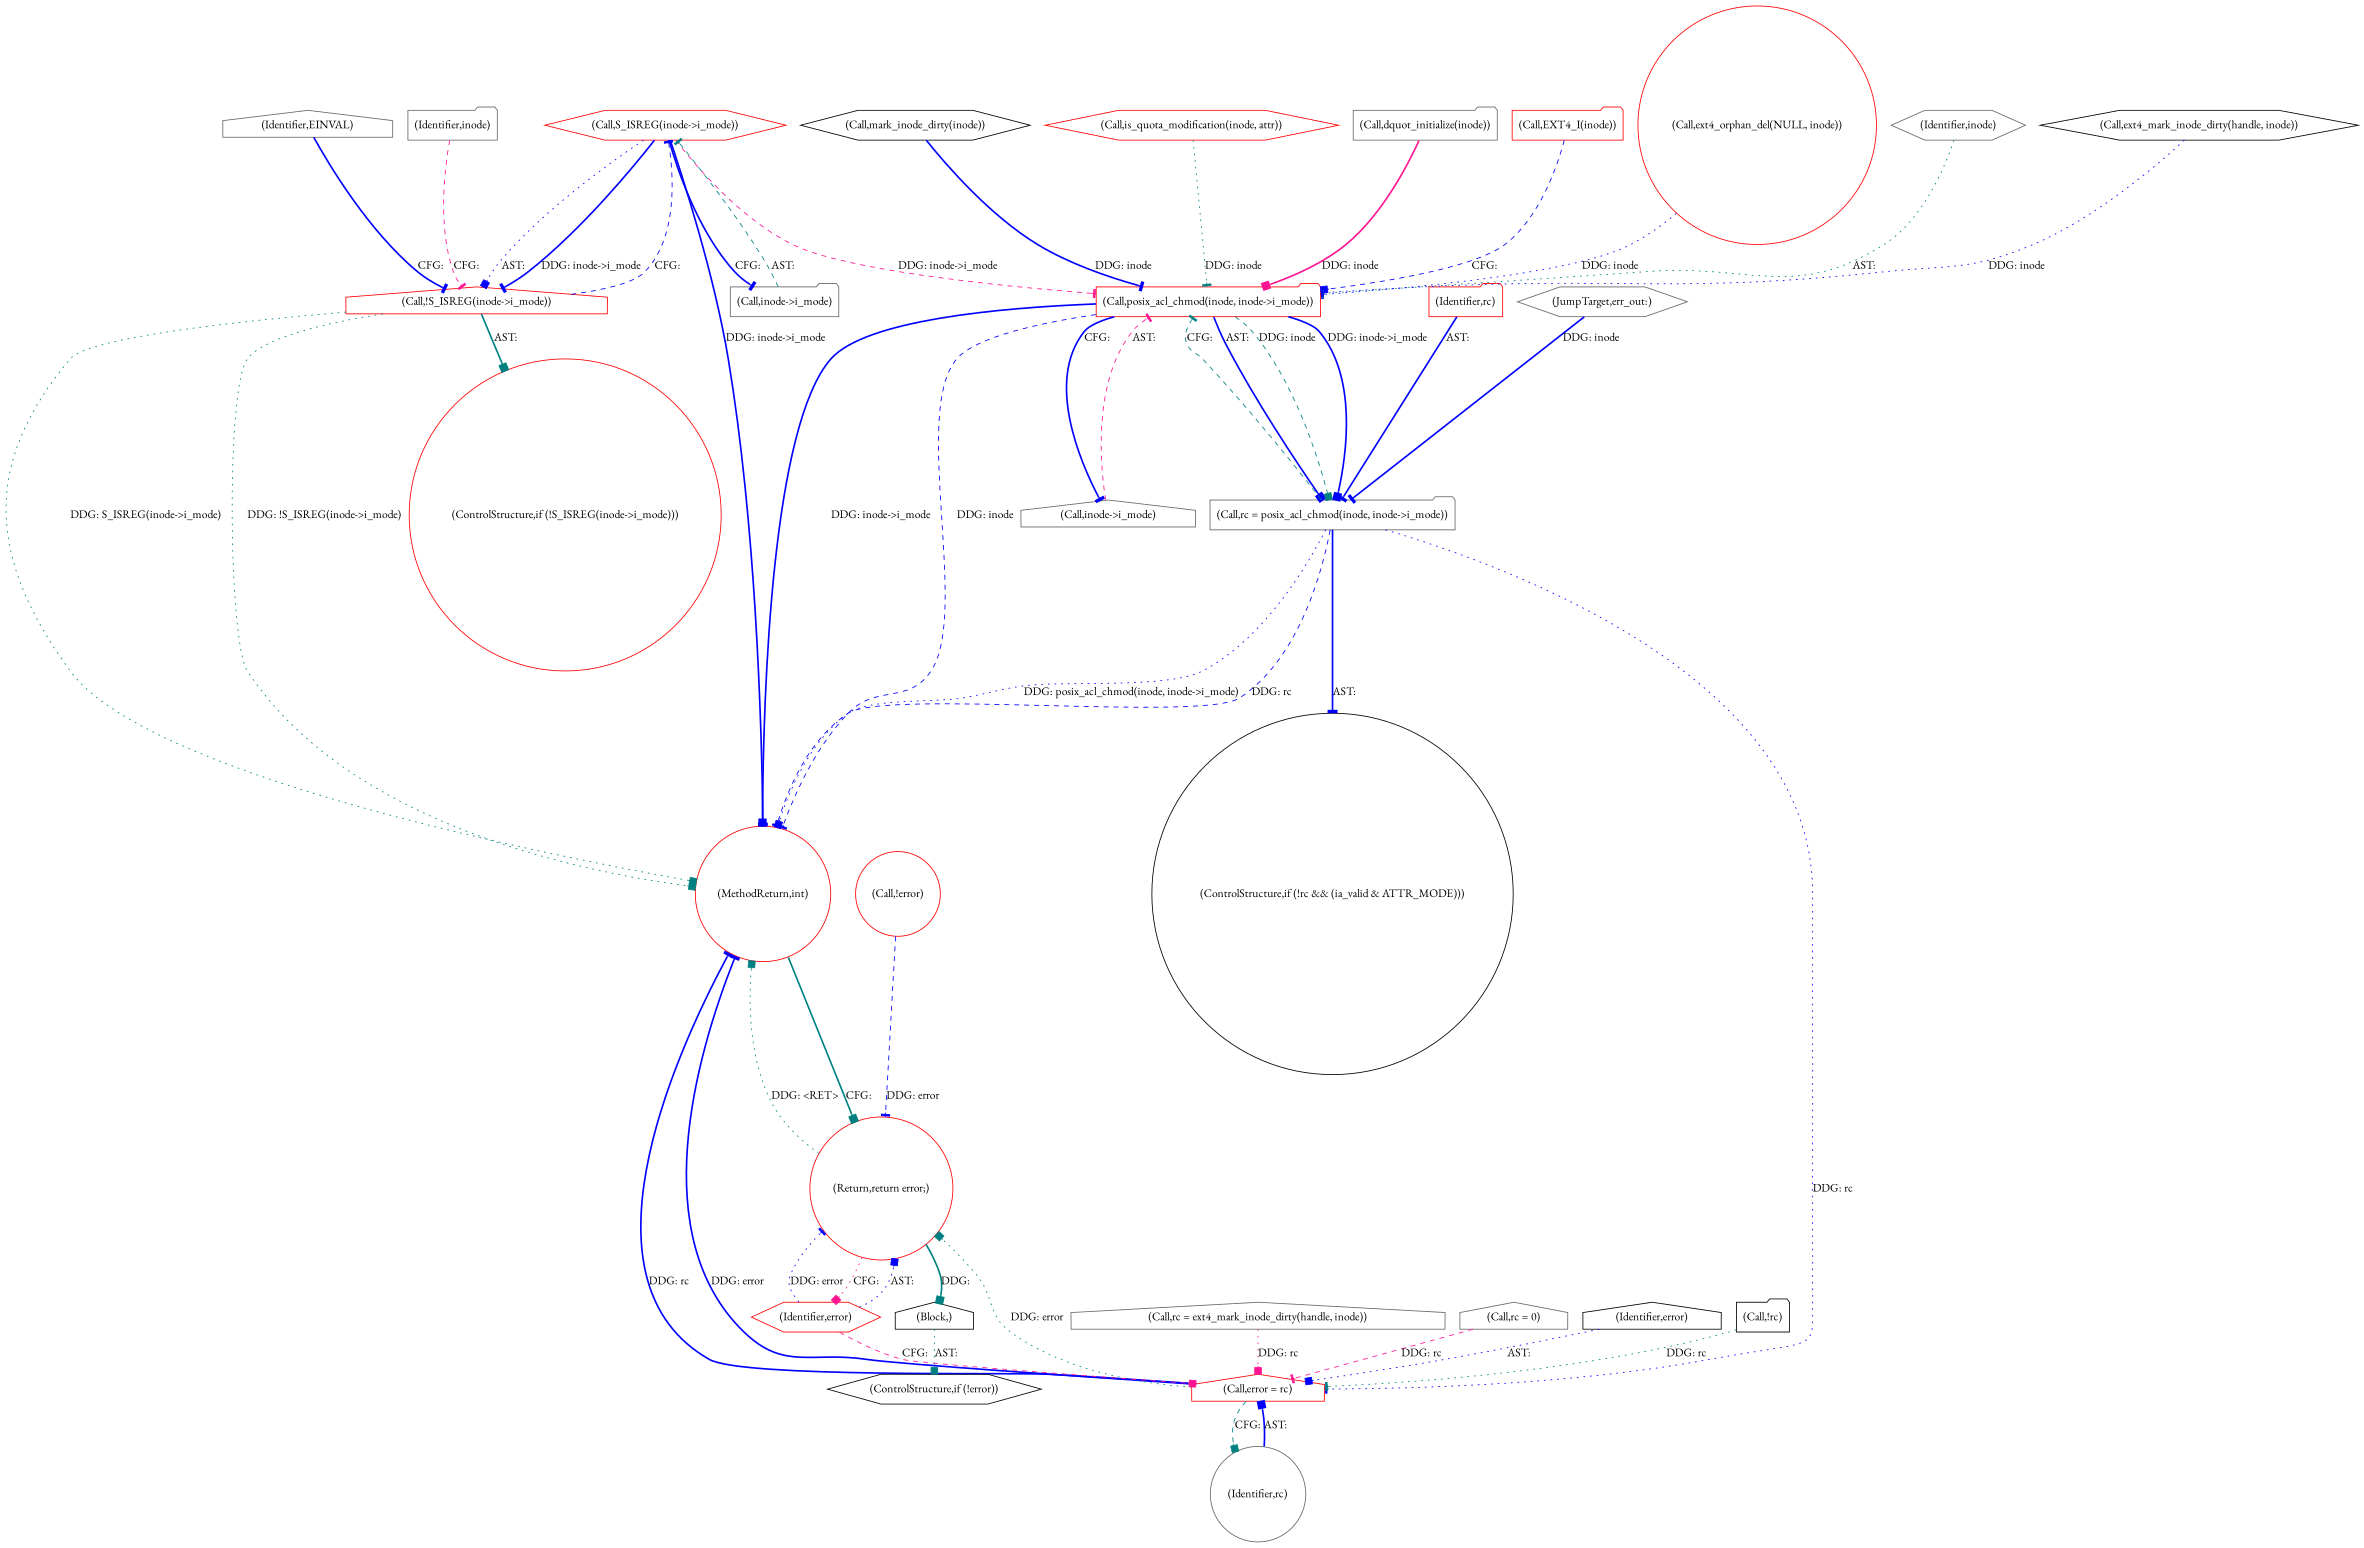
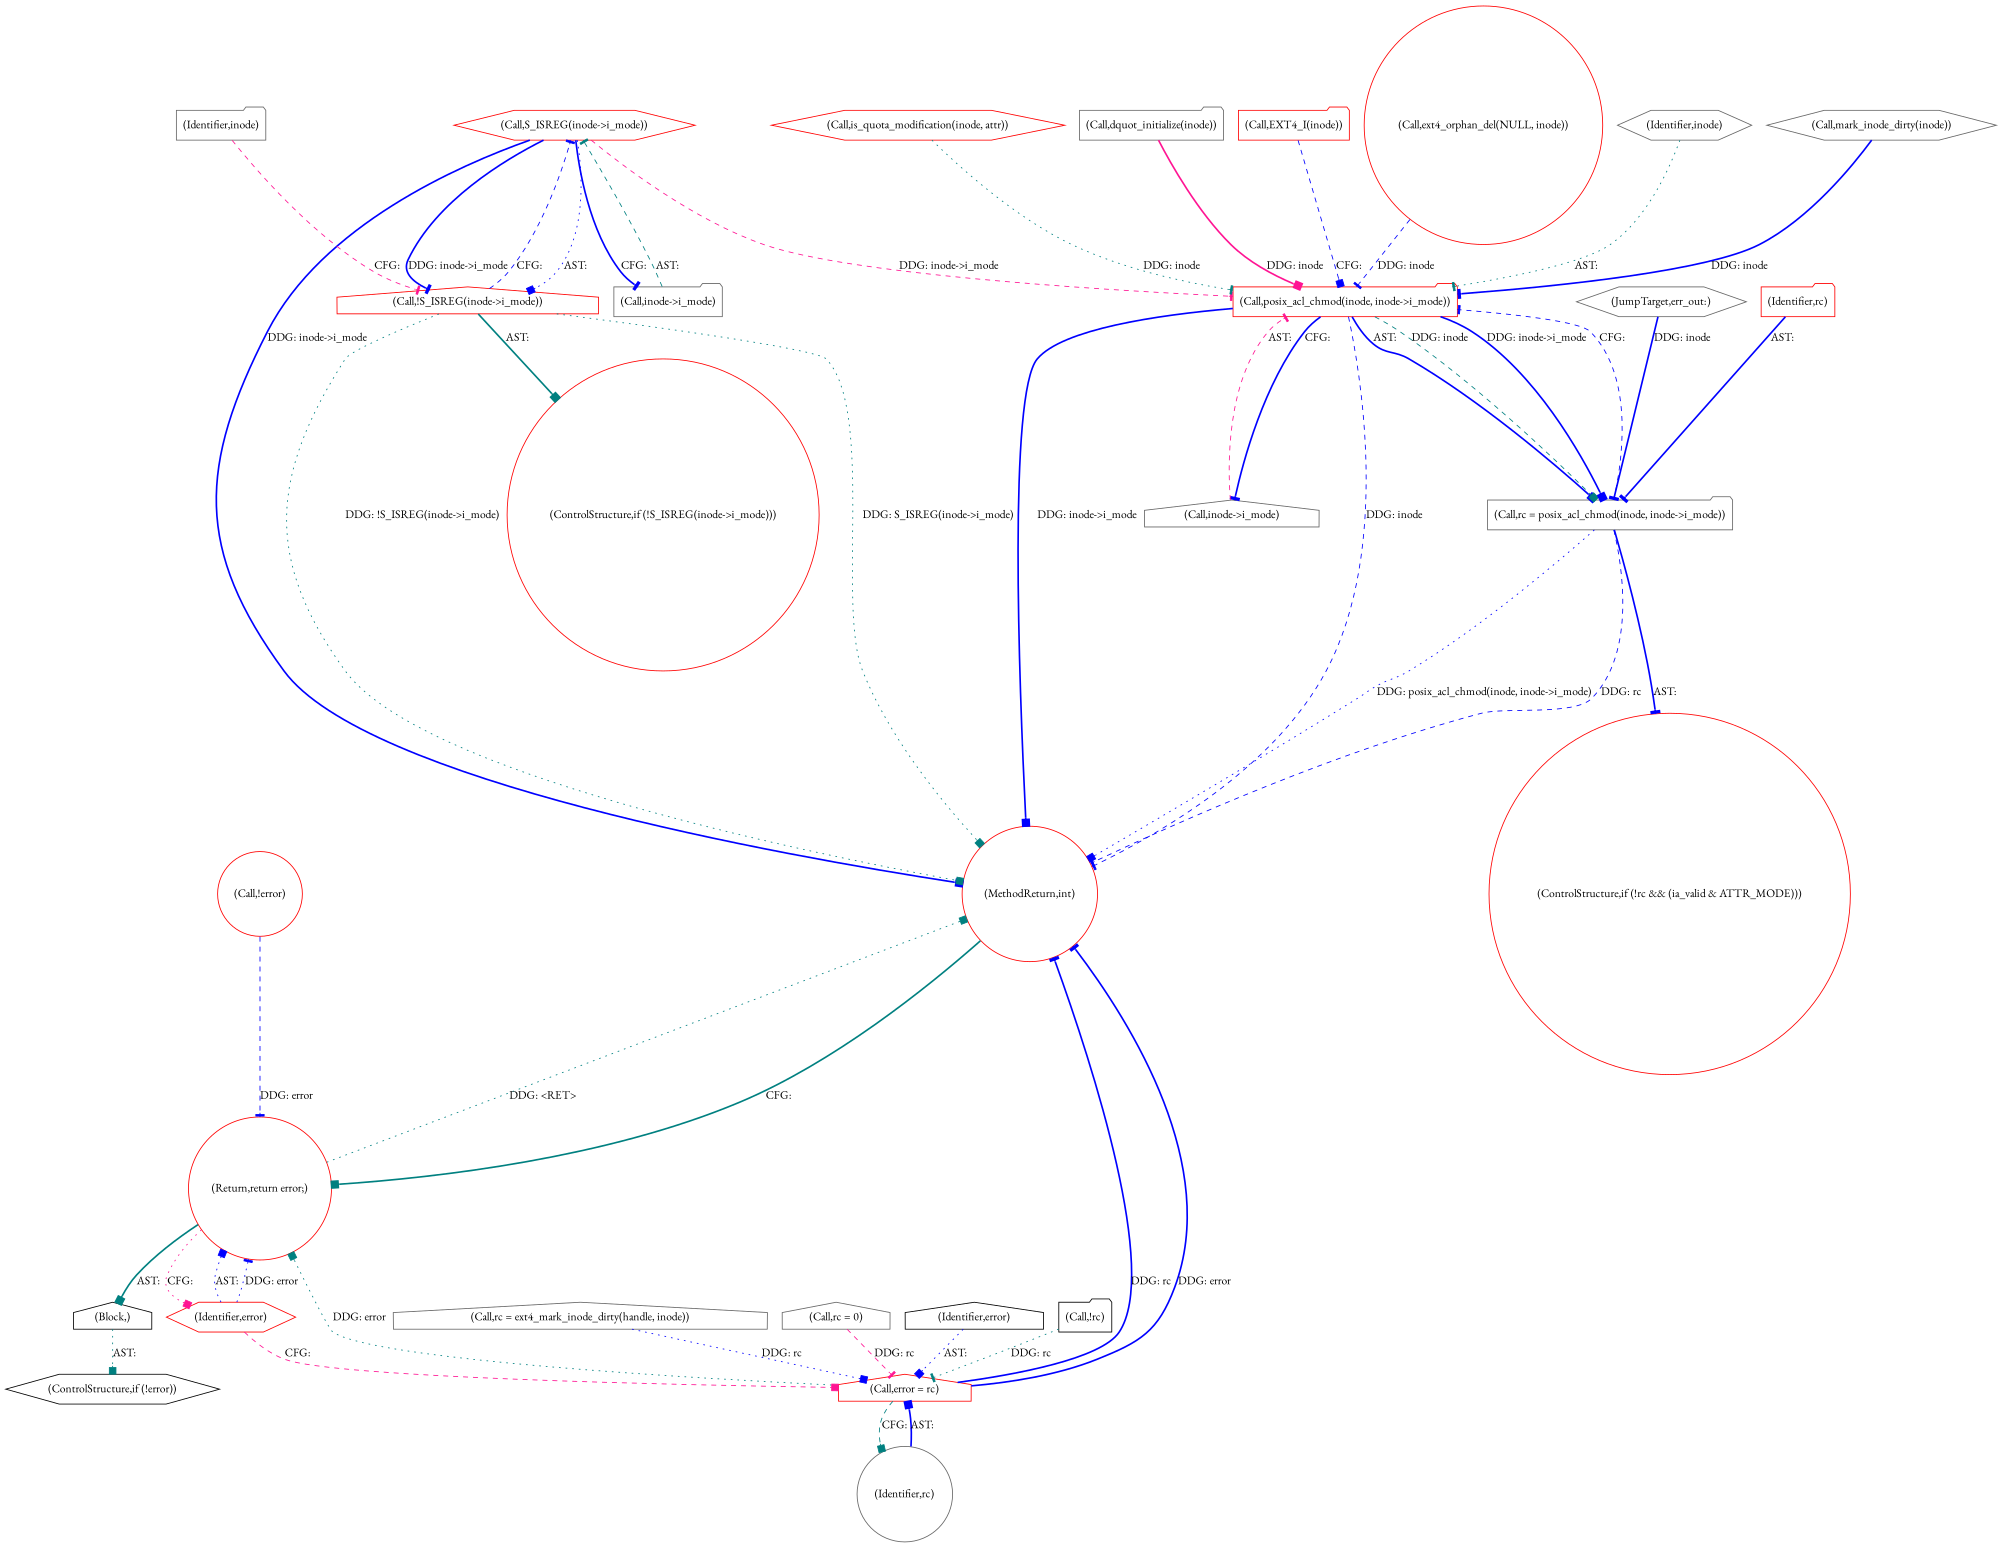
node "(Identifier,EINVAL)": removed
node "(Call,mark_inode_dirty(inode))": color black -> gray40
node "(Call,ext4_mark_inode_dirty(handle, inode))": removed
edge "(Call,ext4_orphan_del(NULL, inode))" -> "(Call,posix_acl_chmod(inode, inode->i_mode))": style dotted -> dashed
edge "(Call,rc = posix_acl_chmod(inode, inode->i_mode))" -> "(Call,posix_acl_chmod(inode, inode->i_mode))": color teal -> blue
edge "(Call,S_ISREG(inode->i_mode))" -> "(MethodReturn,int)": arrowhead tee -> box
node "(ControlStructure,if (!rc && (ia_valid & ATTR_MODE)))": color black -> red
edge "(Call,rc = posix_acl_chmod(inode, inode->i_mode))" -> "(Call,error = rc)": removed, label "DDG: rc"
edge "(Return,return error;)" -> "(Block,)": label "DDG: " -> "AST: "
edge "(Call,rc = ext4_mark_inode_dirty(handle, inode))" -> "(Call,error = rc)": color deeppink -> blue
